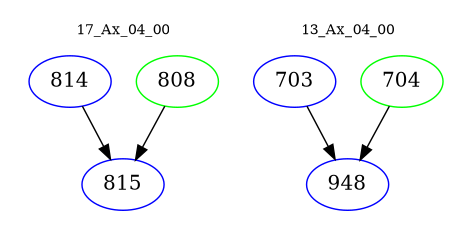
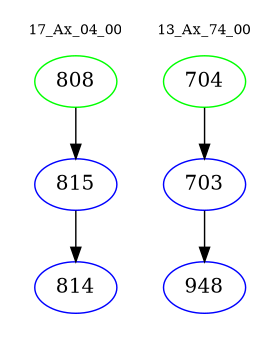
cluster "13_Ax_04_00": label "13_Ax_04_00" -> "13_Ax_74_00"
edge "814" -> "815": reversed
edge "704" -> "948": now "704" -> "703"
